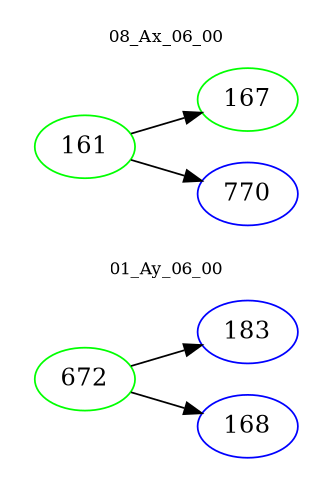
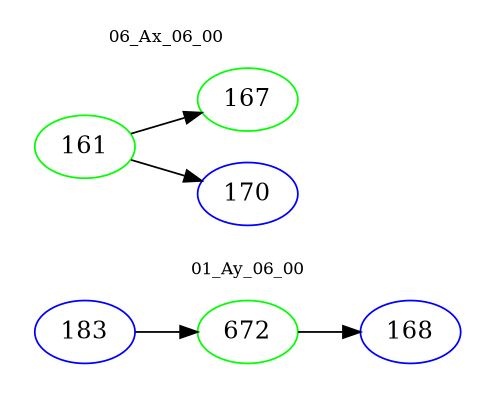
cluster "08_Ax_06_00": label "08_Ax_06_00" -> "06_Ax_06_00"
node "770": label "770" -> "170"
edge "672" -> "183": reversed
